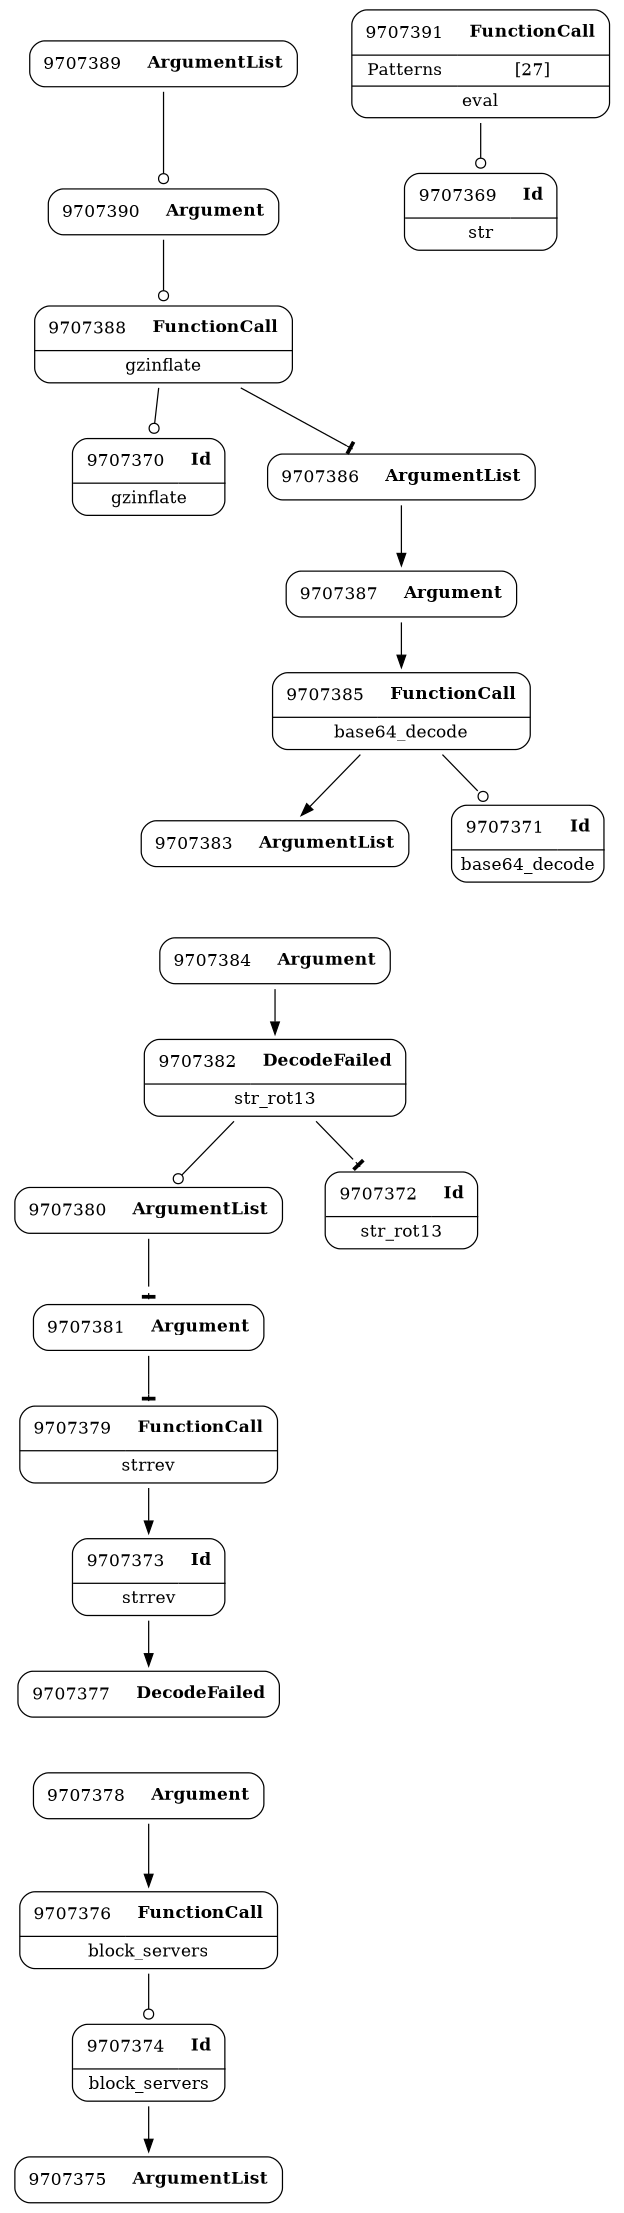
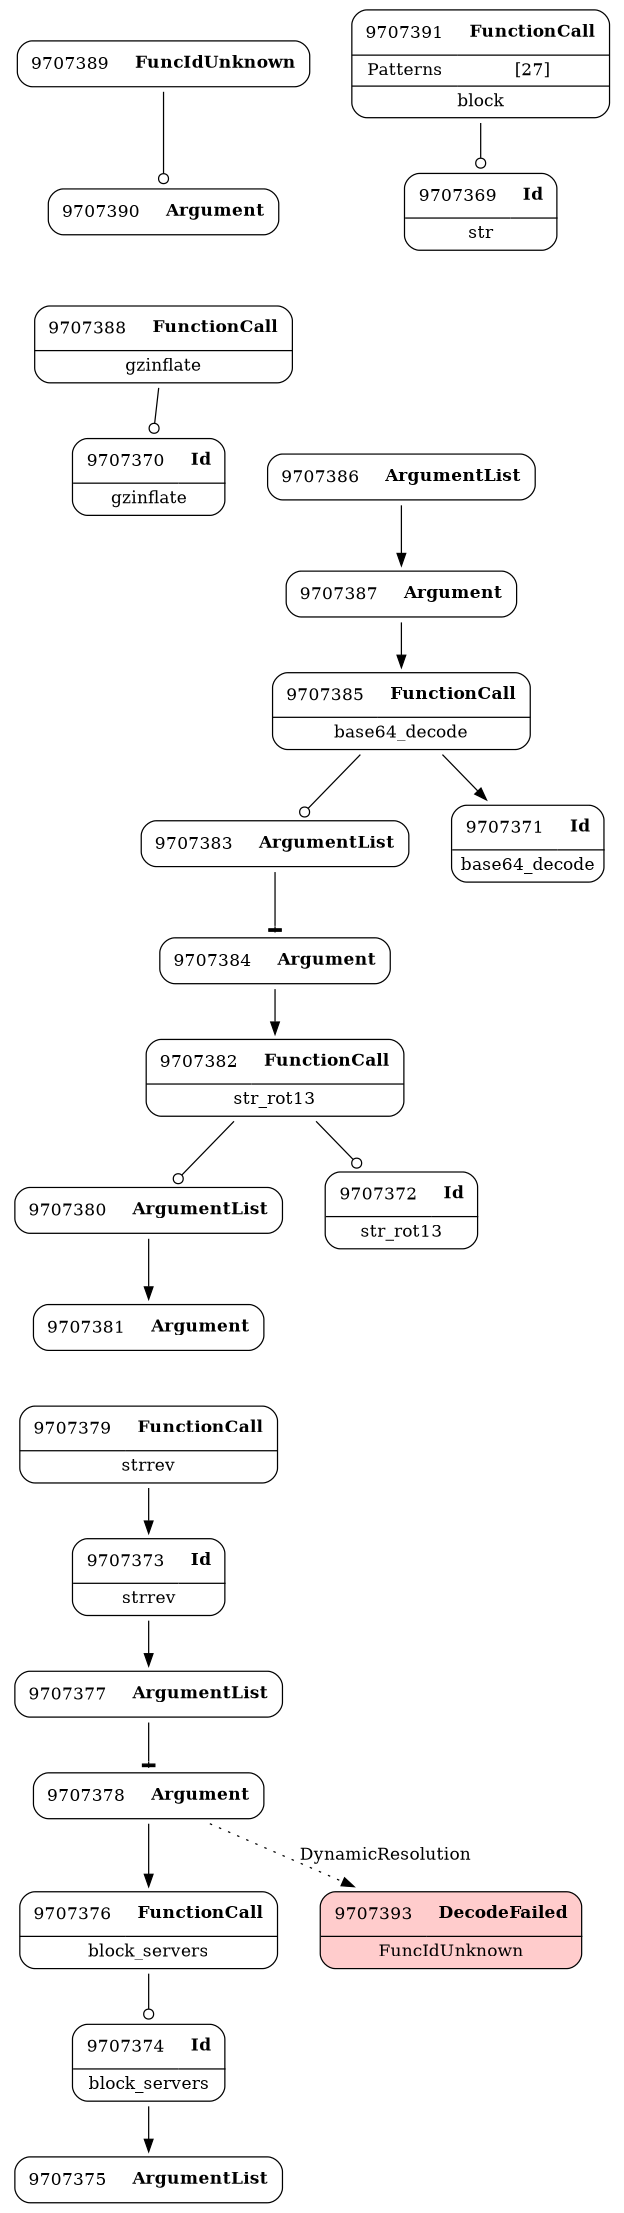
node "9707389": text "ArgumentList" -> "FuncIdUnknown"
node "9707391": text "eval" -> "block"
edge "9707390" -> "9707388": removed
edge "9707388" -> "9707386": removed
edge "9707385" -> "9707371": arrowhead odot -> normal
edge "9707385" -> "9707383": arrowhead normal -> odot
edge "9707383" -> "9707384": added
node "9707382": text "DecodeFailed" -> "FunctionCall"
edge "9707382" -> "9707372": arrowhead tee -> odot
edge "9707380" -> "9707381": arrowhead tee -> normal
edge "9707381" -> "9707379": removed
node "9707377": text "DecodeFailed" -> "ArgumentList"
edge "9707377" -> "9707378": added
node "9707393": added
